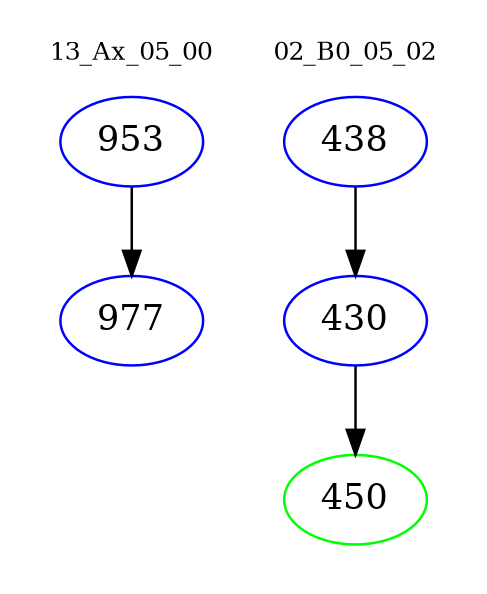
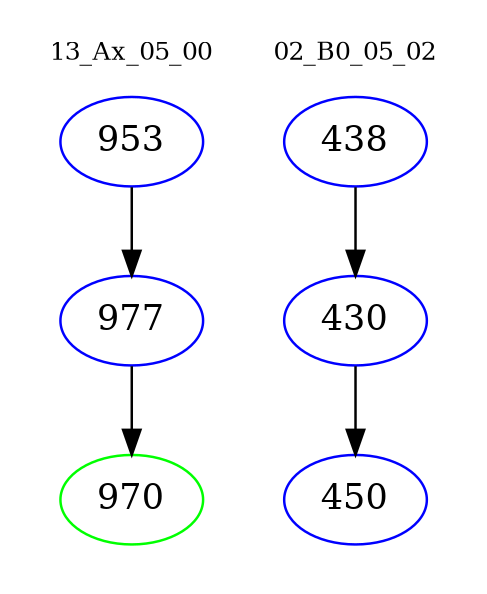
node "970": added
node "450": color green -> blue
